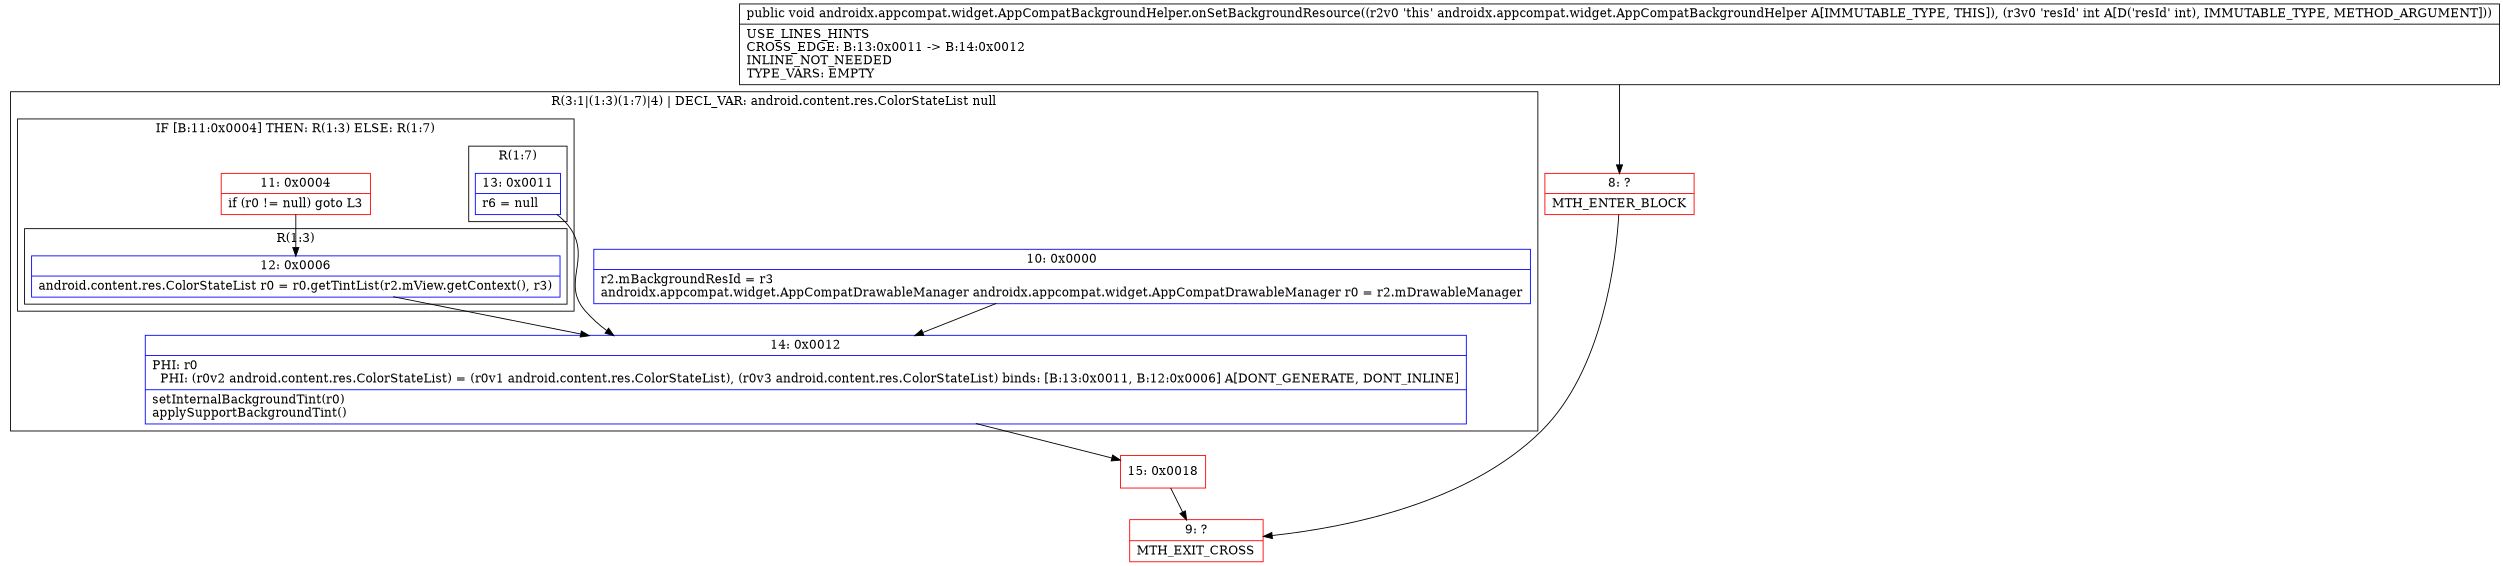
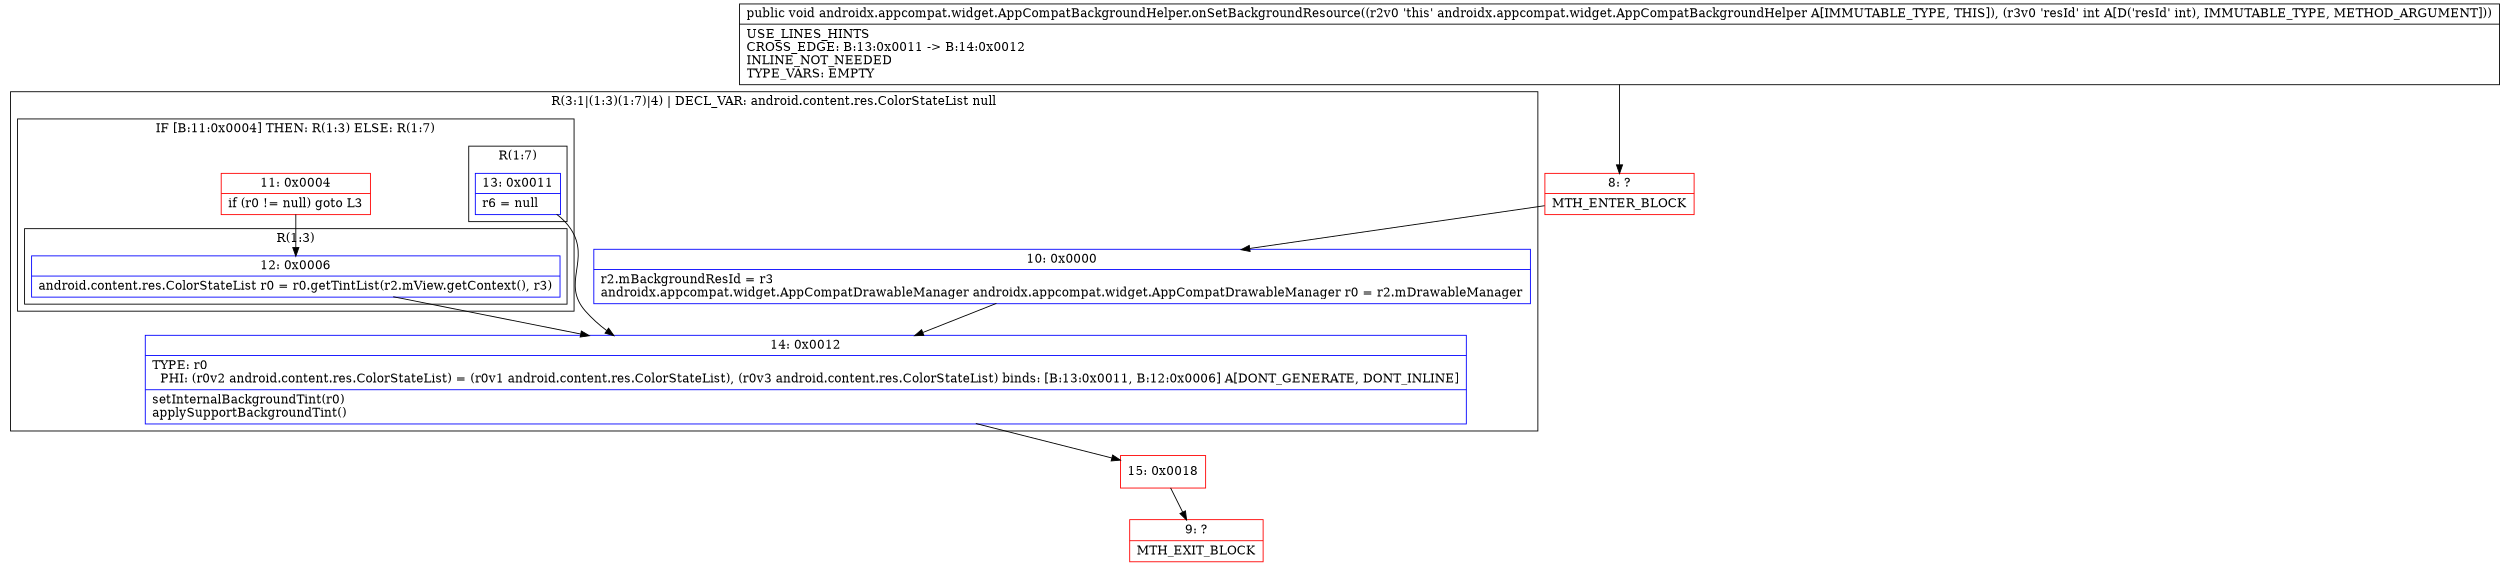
node "14: 0x0012": text "PHI: r0" -> "TYPE: r0"
edge "8: ?" -> "9: ?": now "8: ?" -> "10: 0x0000"
node "9: ?": text "MTH_EXIT_CROSS" -> "MTH_EXIT_BLOCK"
